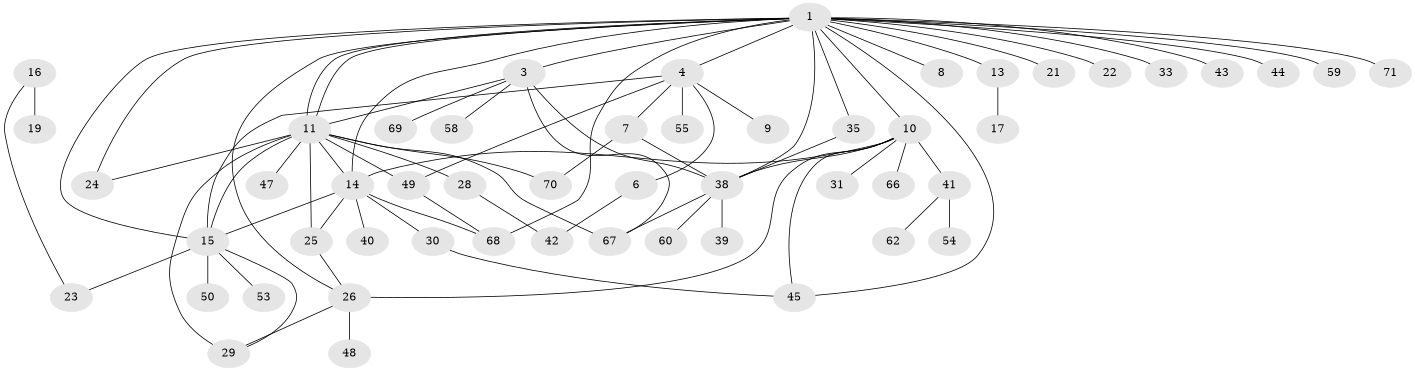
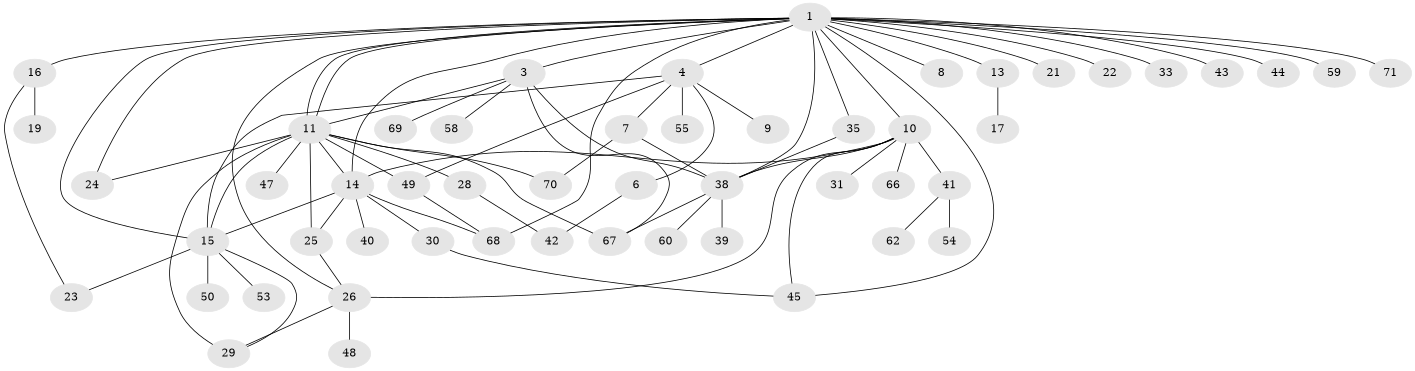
edge "1" -- "16": added
